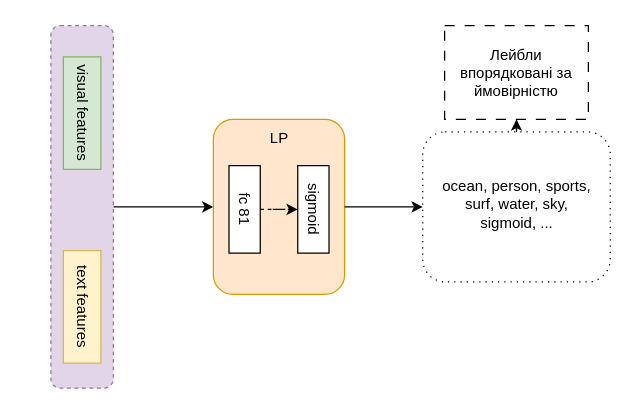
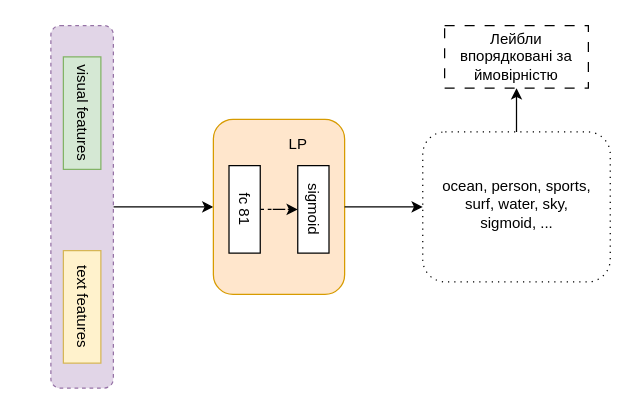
node "Лейбли впорядковані за ймовірністю": size 144x94 -> 144x63
node "LP": moved (279, 138) -> (298, 144)
